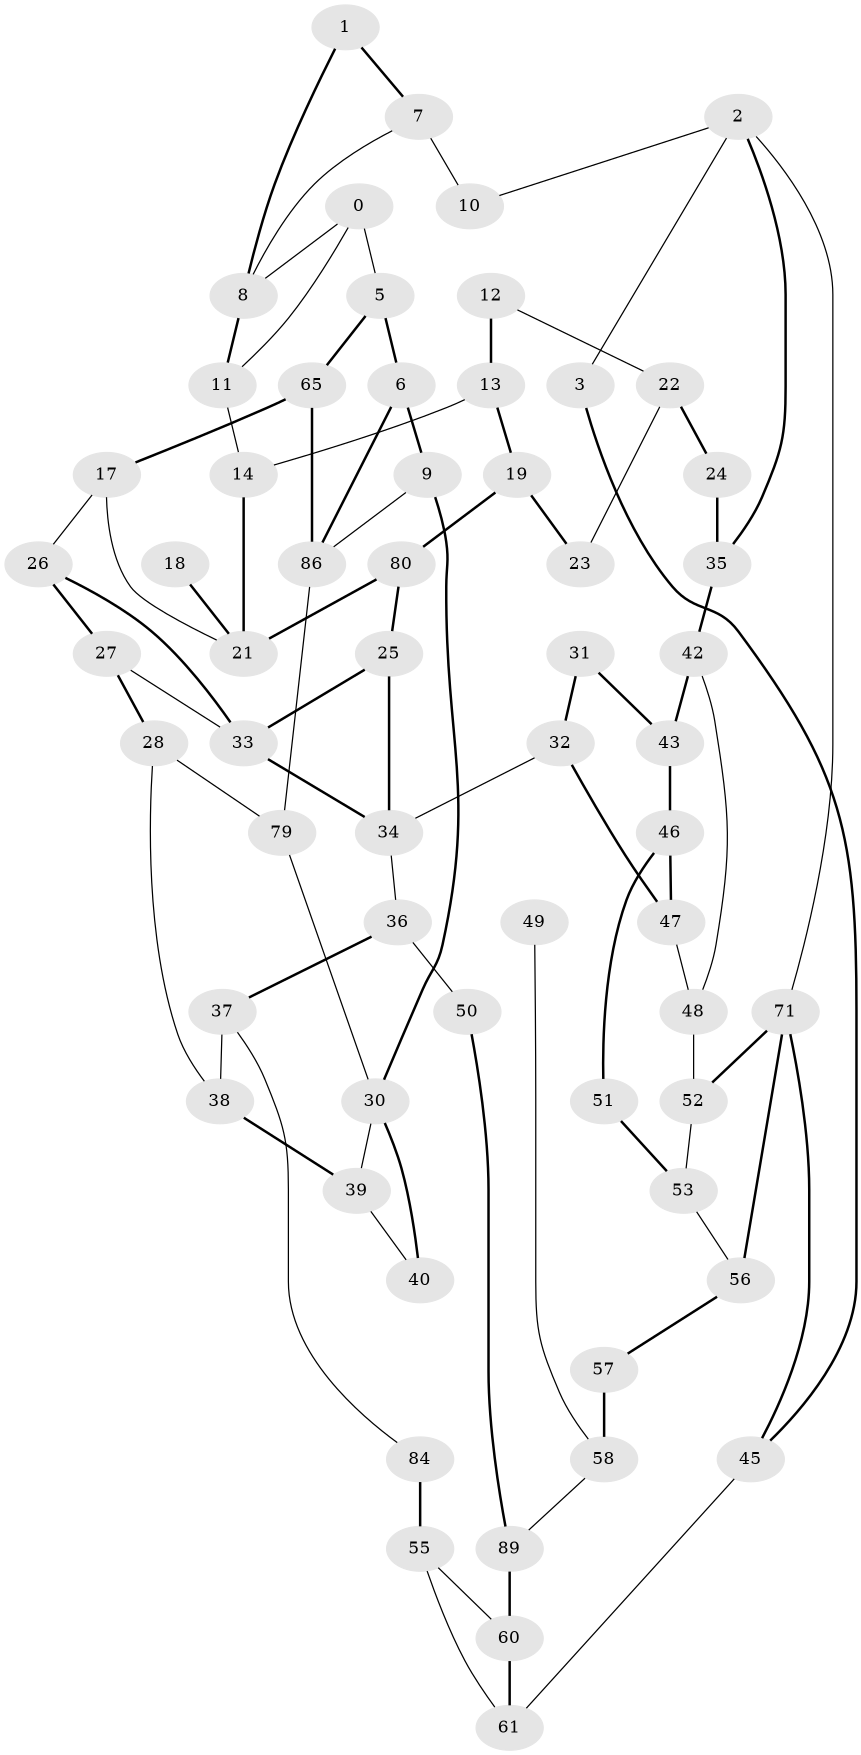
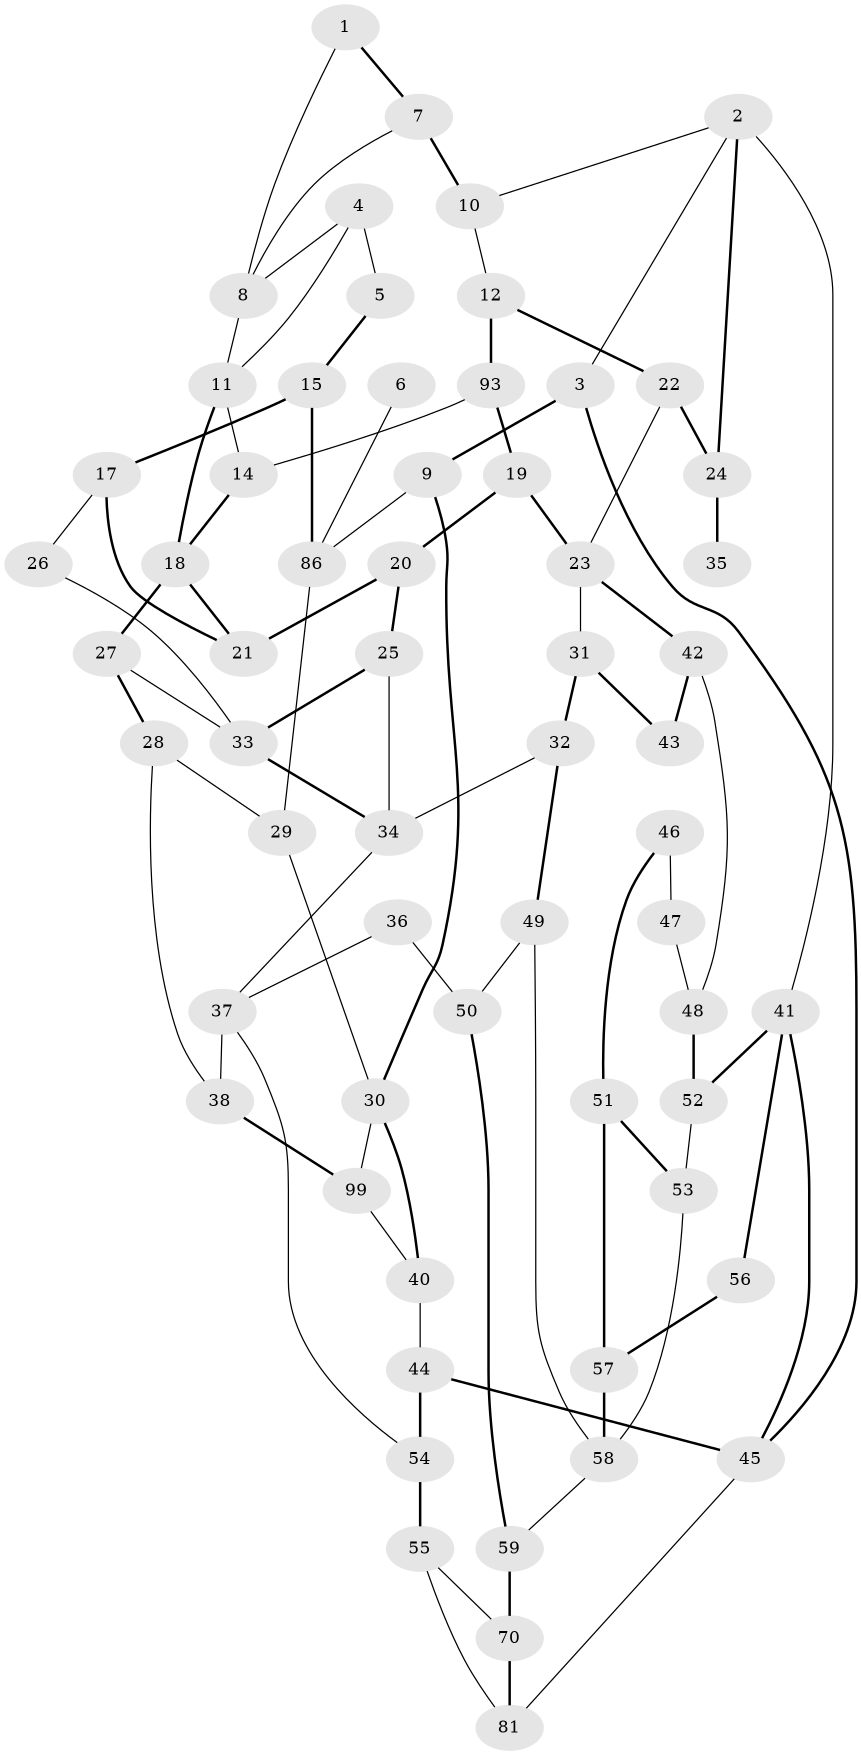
edge "1" -- "8": style bold -> solid
edge "7" -- "10": style solid -> bold
node "0": label "0" -> "4"
edge "10" -- "12": added
edge "8" -- "11": style bold -> solid
edge "5" -- "6": removed
edge "12" -- "22": style solid -> bold
edge "2" -- "35": now "2" -- "24"
node "65": label "65" -> "15"
node "13": label "13" -> "93"
edge "6" -- "9": now "3" -- "9"
edge "11" -- "18": added
edge "6" -- "86": style bold -> solid
edge "14" -- "21": now "14" -- "18"
node "80": label "80" -> "20"
edge "17" -- "21": style solid -> bold
edge "26" -- "27": now "18" -- "27"
edge "23" -- "31": added
edge "35" -- "42": now "23" -- "42"
edge "26" -- "33": style bold -> solid
edge "25" -- "34": style bold -> solid
edge "43" -- "46": removed
node "79": label "79" -> "29"
edge "32" -- "47": now "32" -- "49"
edge "34" -- "36": now "34" -- "37"
edge "46" -- "47": style bold -> solid
edge "36" -- "37": style bold -> solid
edge "49" -- "50": added
node "71": label "71" -> "41"
edge "48" -- "52": style solid -> bold
node "39": label "39" -> "99"
edge "51" -- "57": added
edge "53" -- "56": now "53" -- "58"
node "44": added
node "84": label "84" -> "54"
node "89": label "89" -> "59"
node "60": label "60" -> "70"
node "61": label "61" -> "81"
